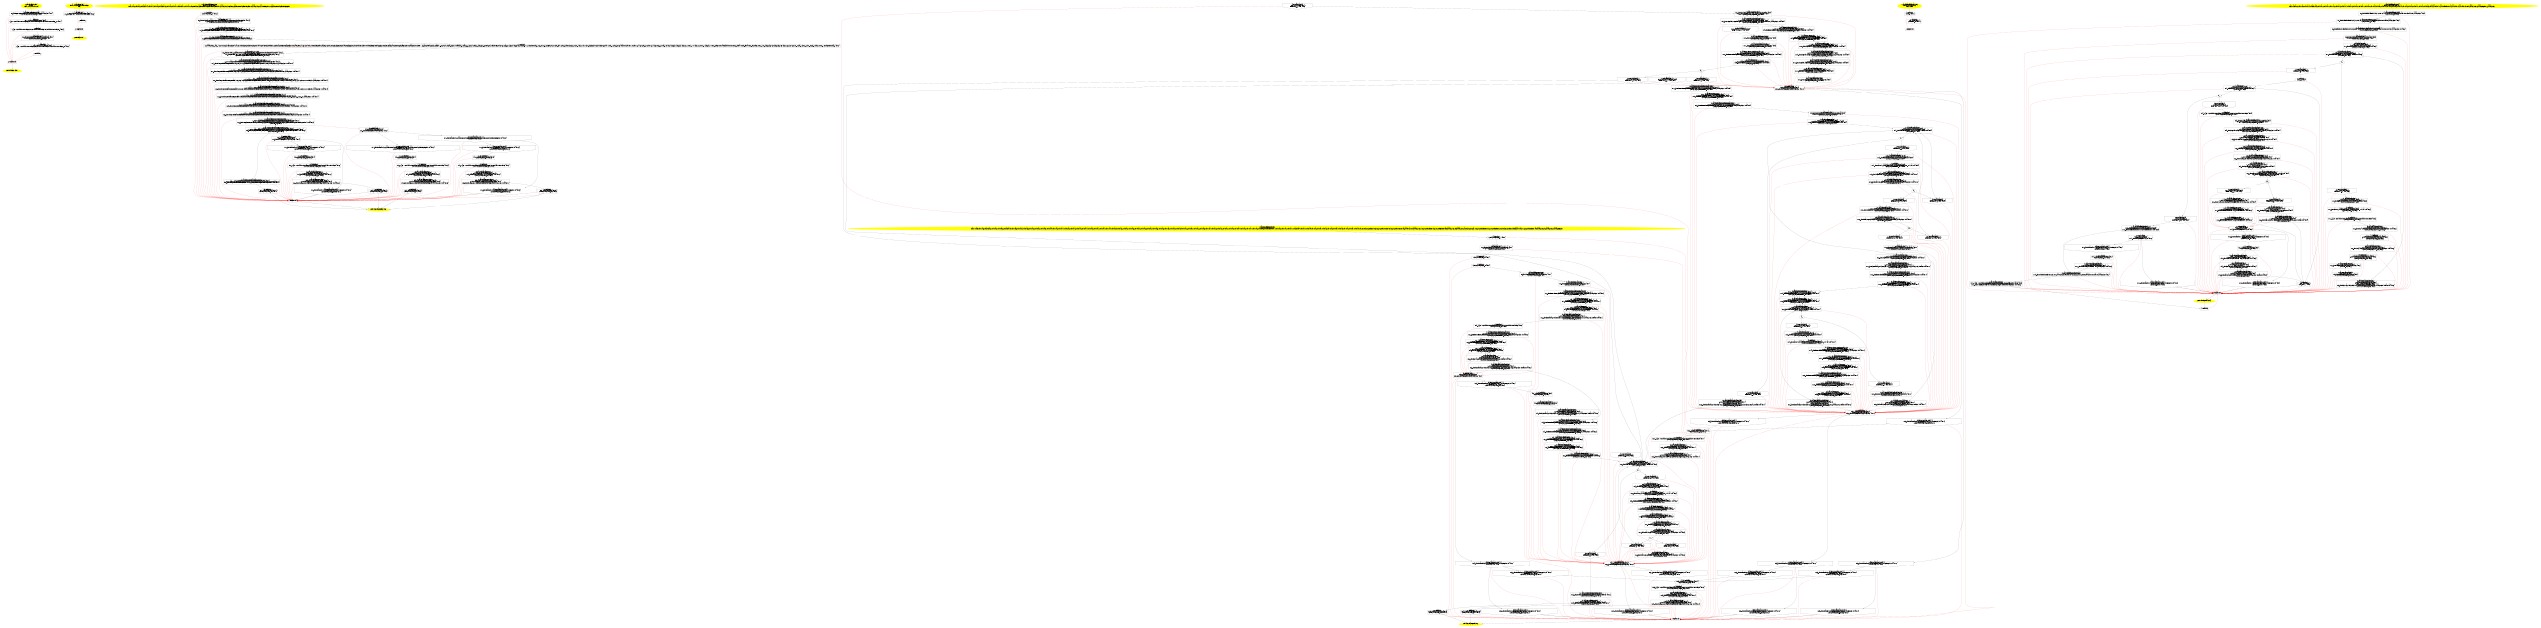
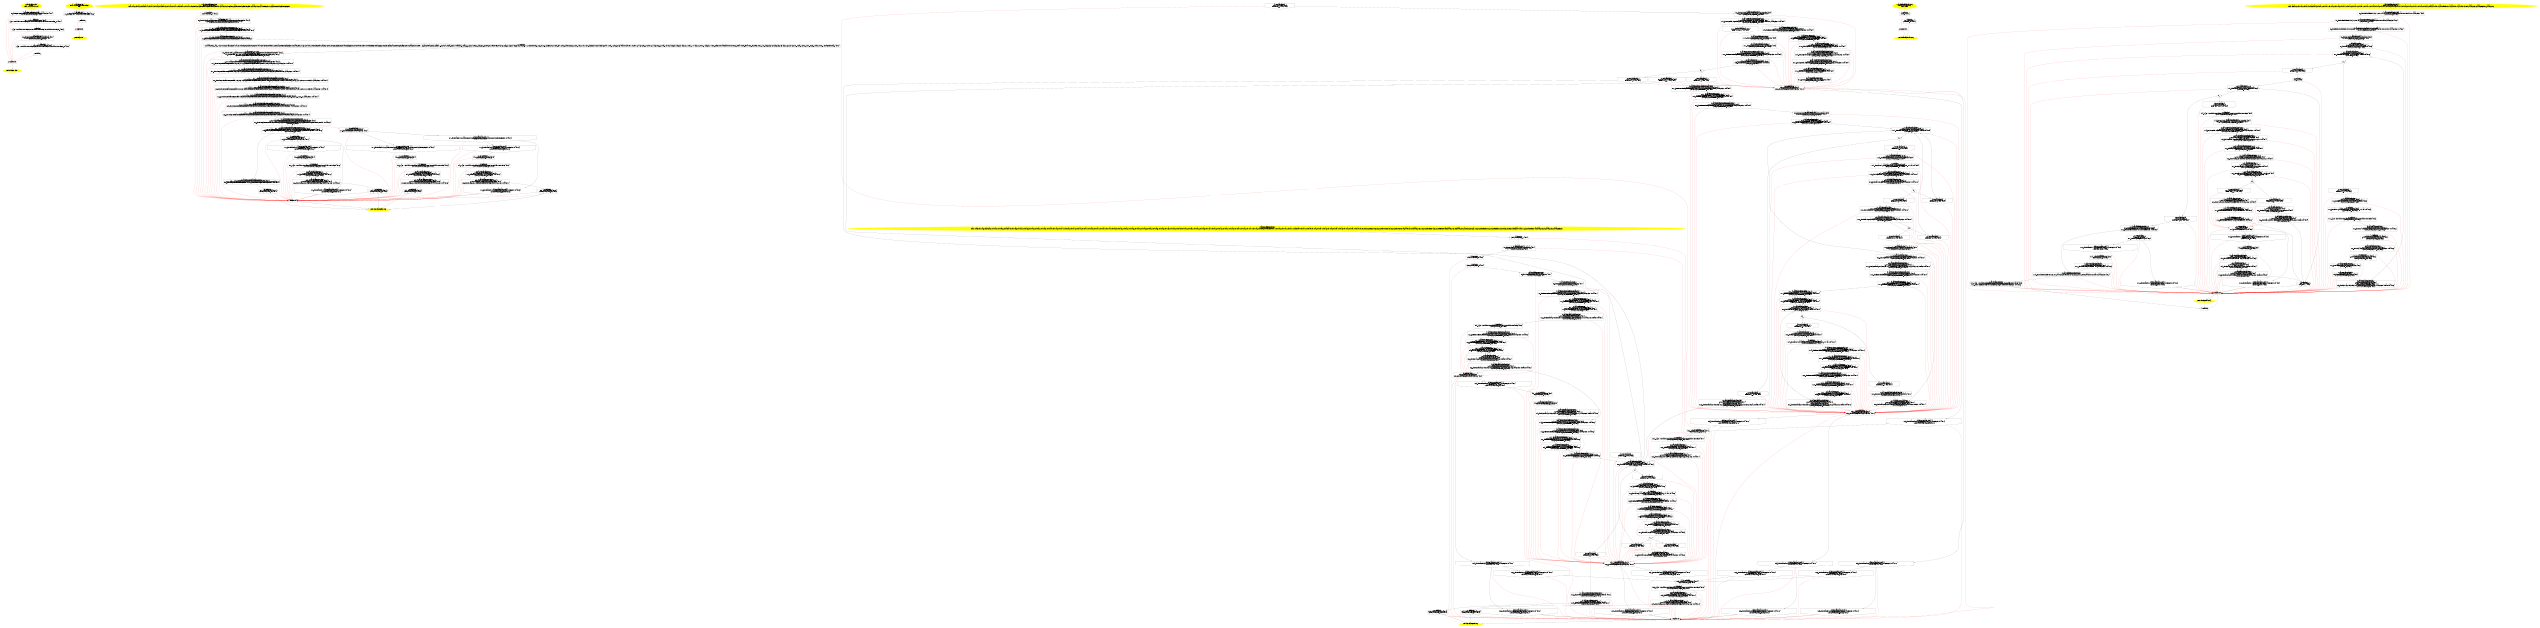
node "2: Exit boolean InfoGet.isWant(String)": added
